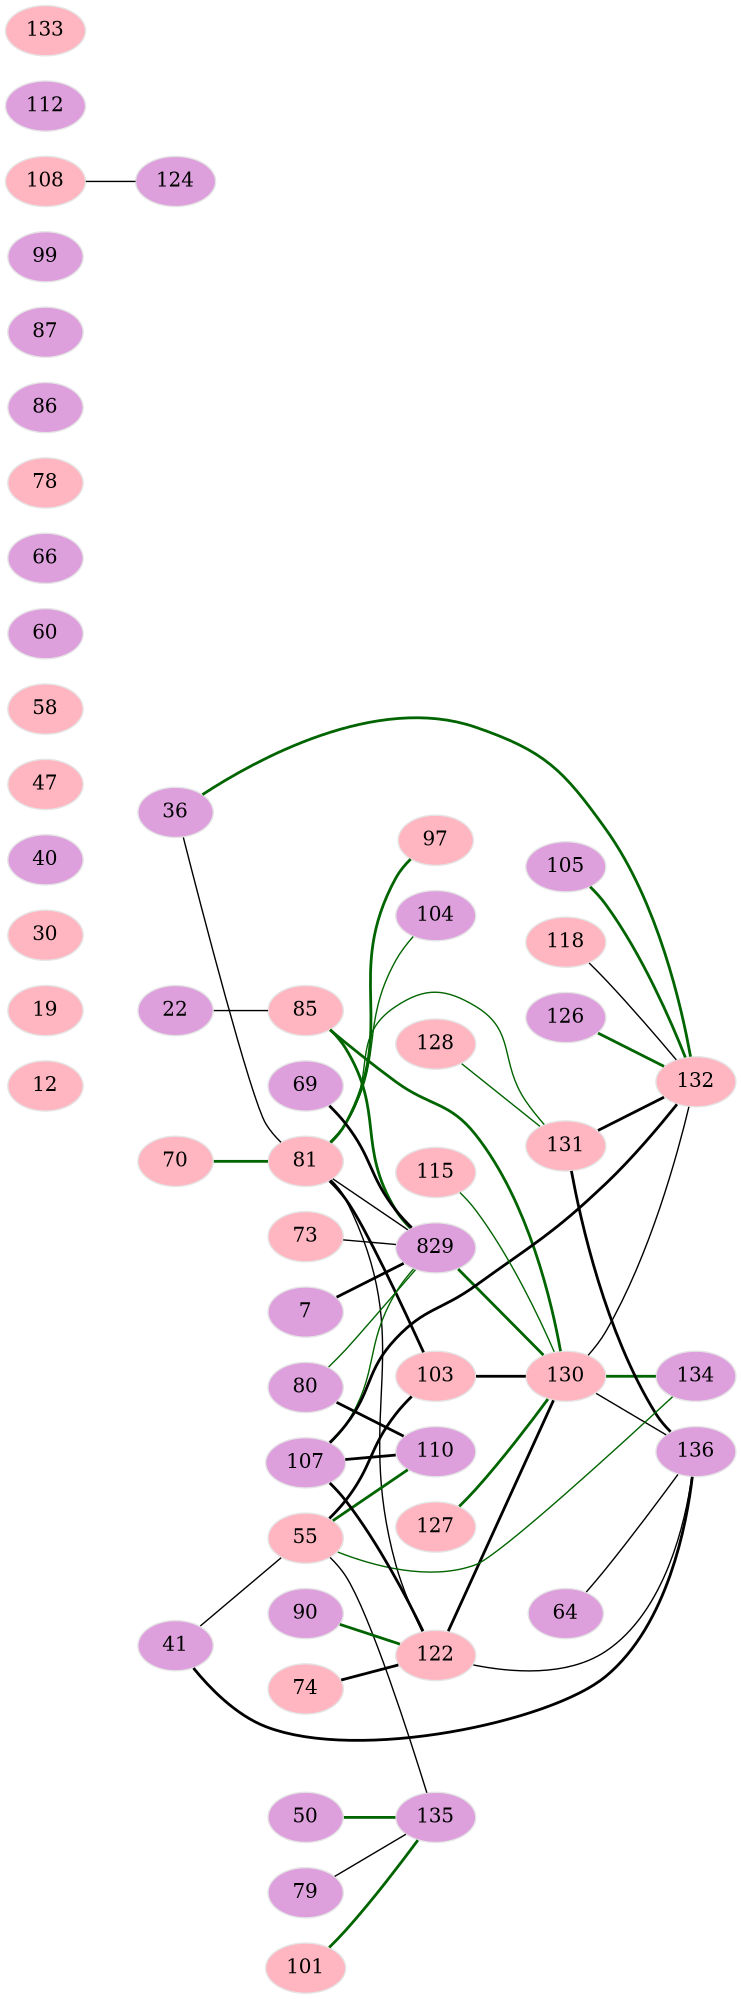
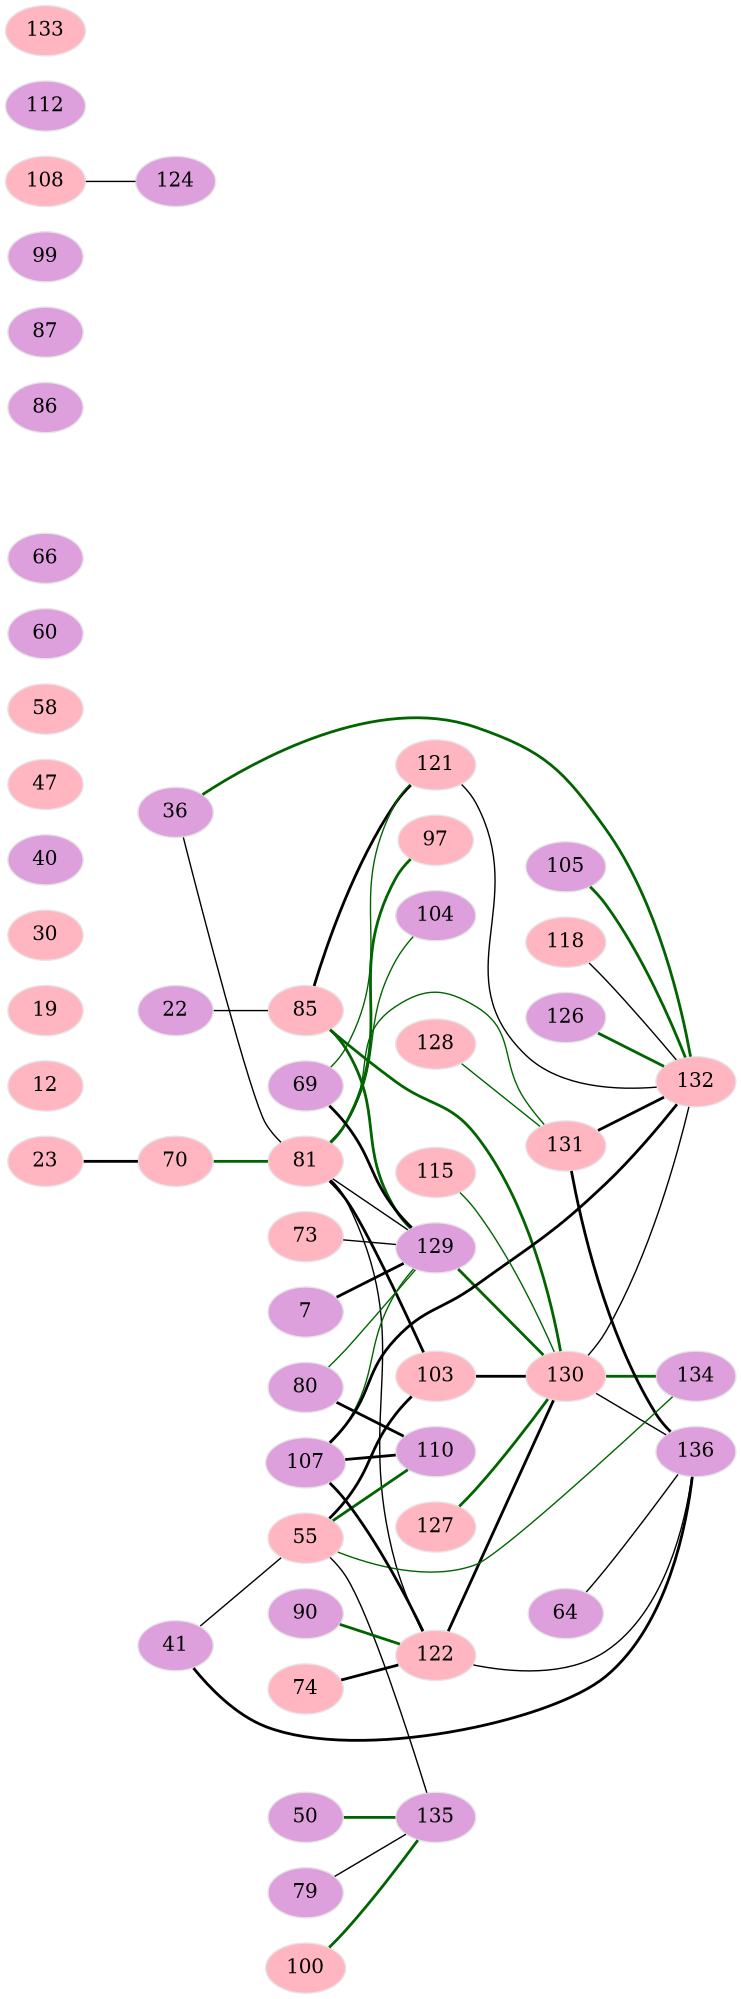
node "78": removed
node "121": added
node "23": added
node "829": label "829" -> "129"
node "101": label "101" -> "100"
